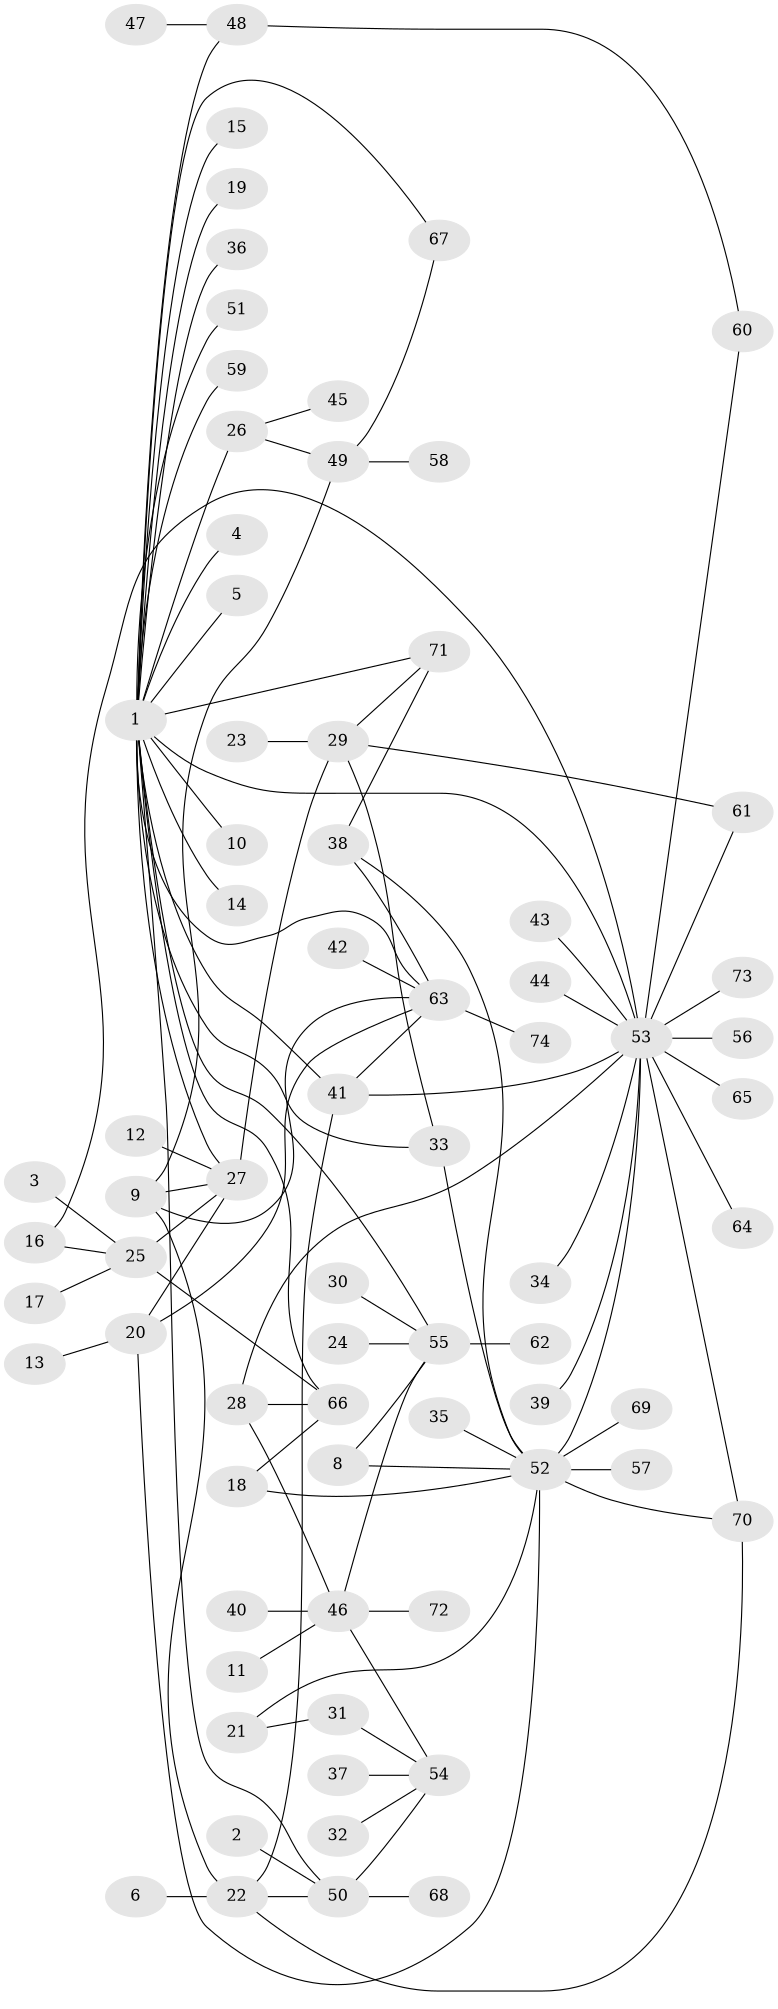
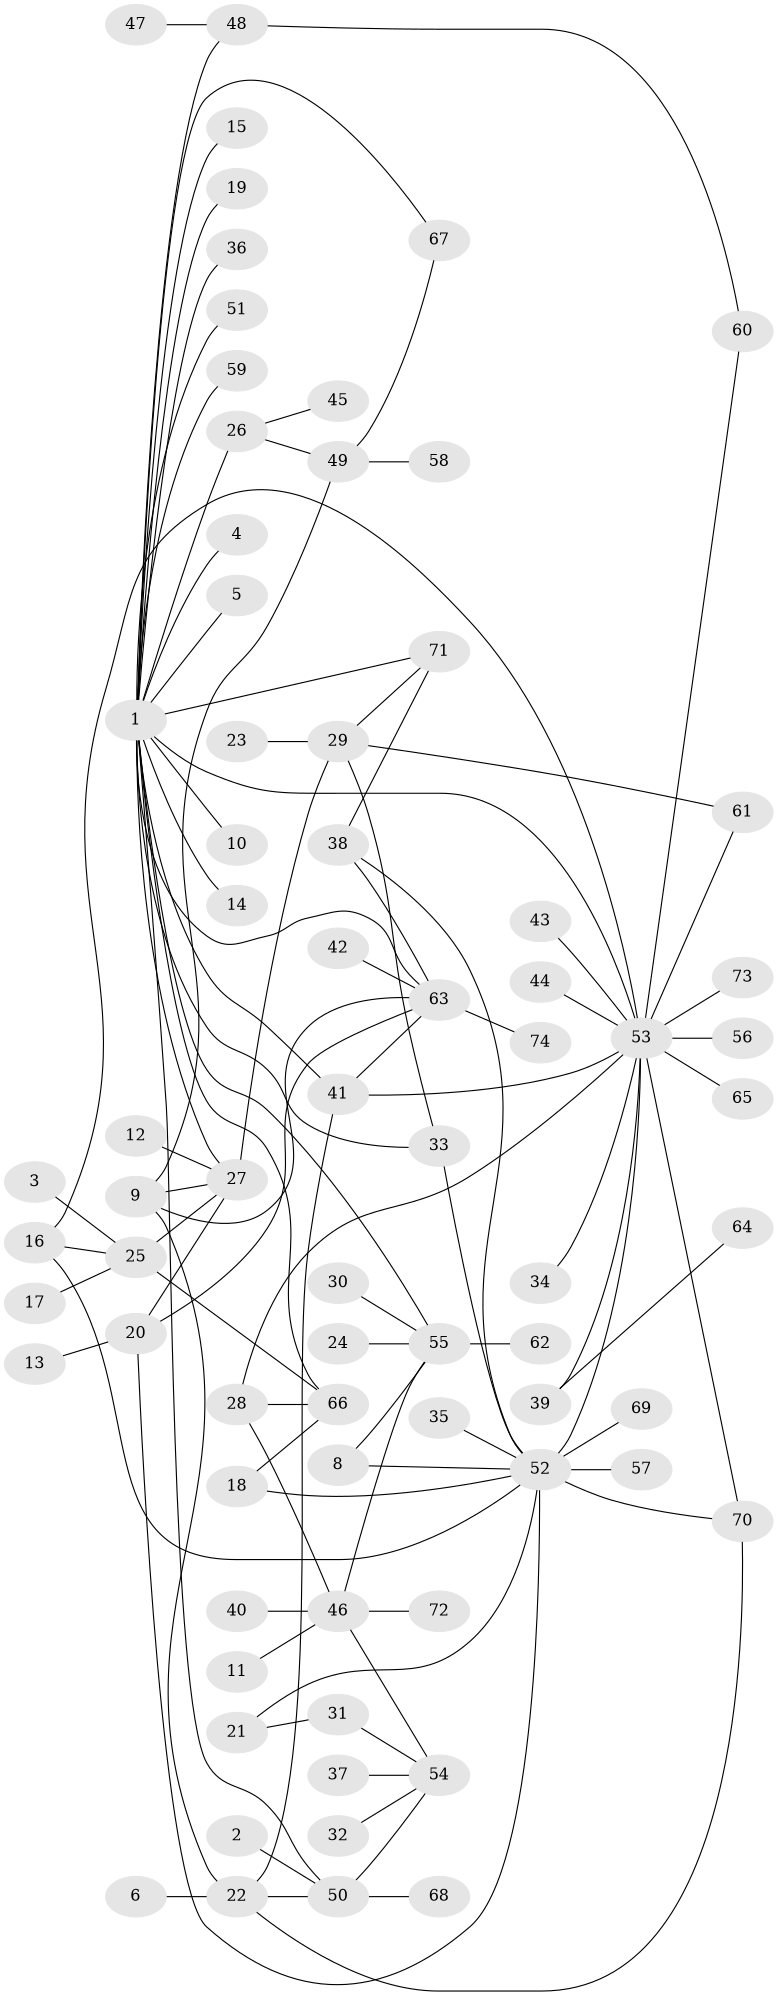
edge "53" -- "64": now "39" -- "64"
edge "16" -- "52": added
